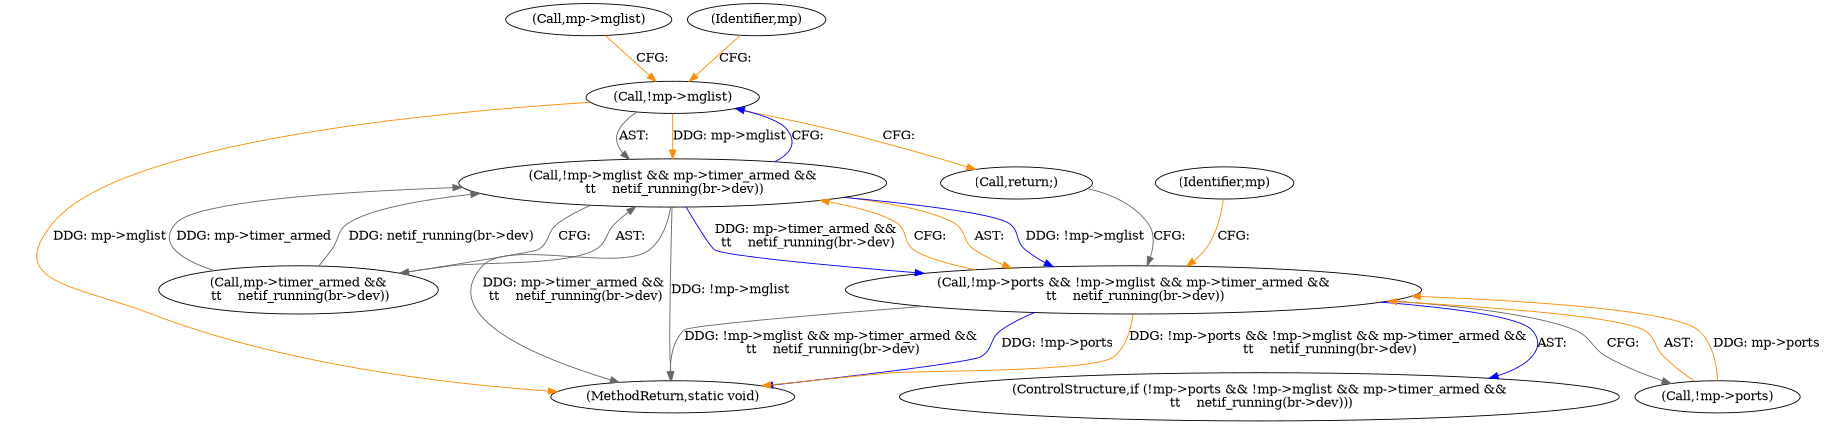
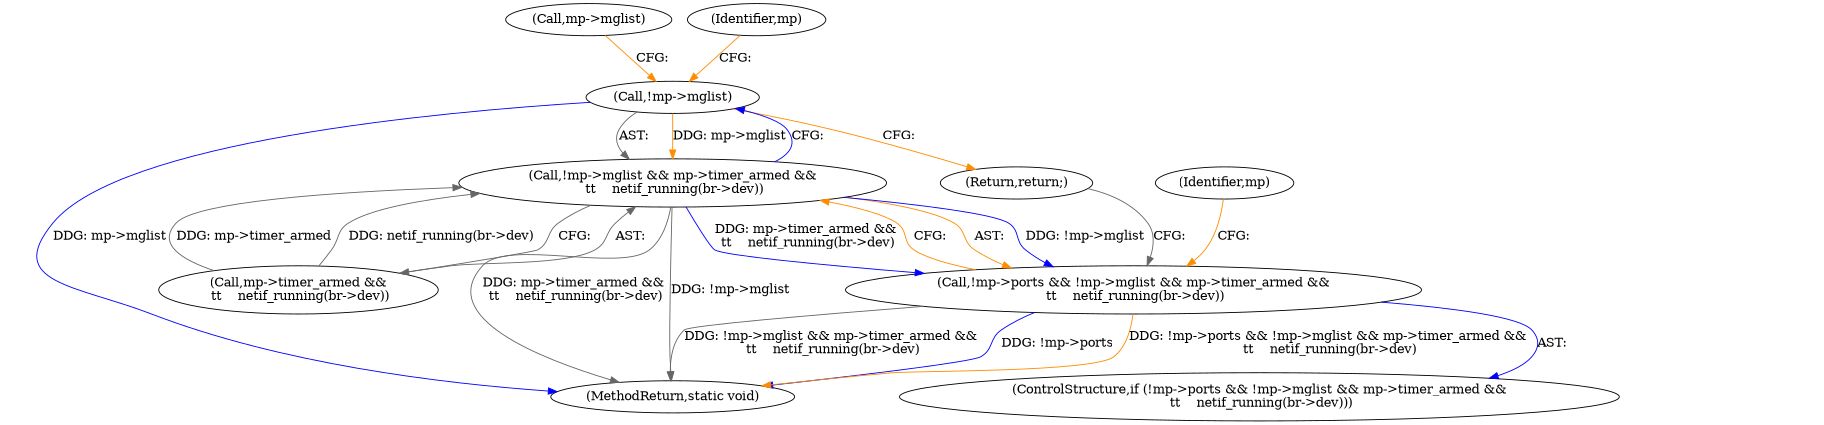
node "(Call,return;)": label "(Call,return;)" -> "(Return,return;)"
edge "(Call,!mp->mglist)" -> "(MethodReturn,static void)": color darkorange -> blue
node "(Call,!mp->ports)": removed
